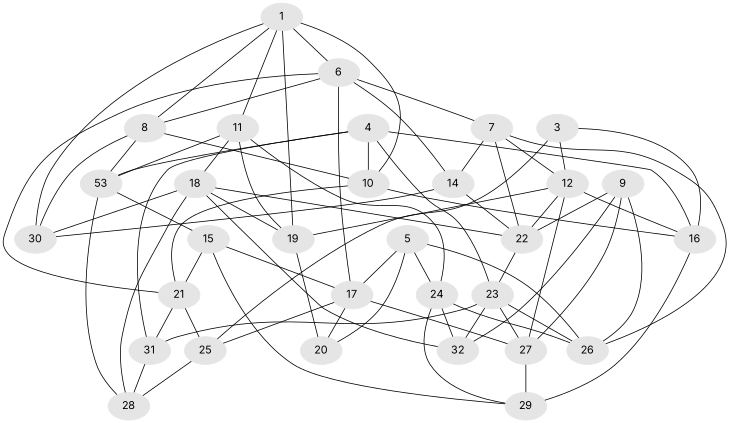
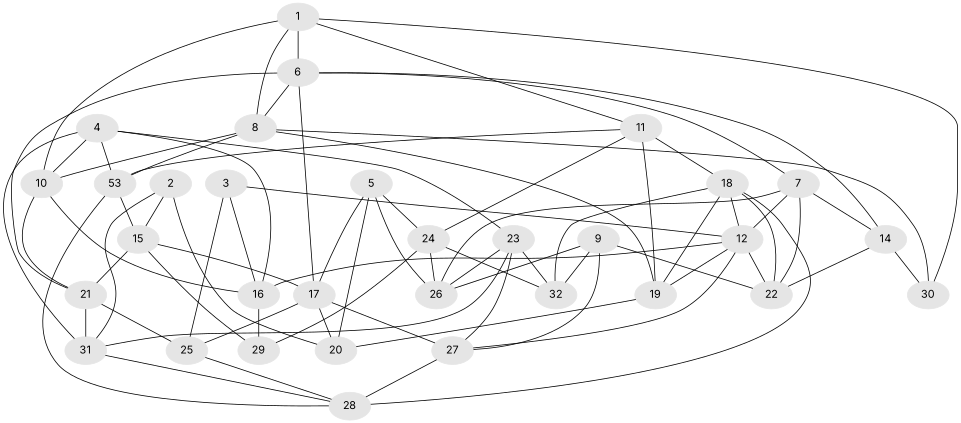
edge "1" -- "19": now "8" -- "19"
node "2": added
edge "18" -- "30": now "18" -- "12"
edge "22" -- "23": removed
edge "27" -- "29": now "27" -- "28"
